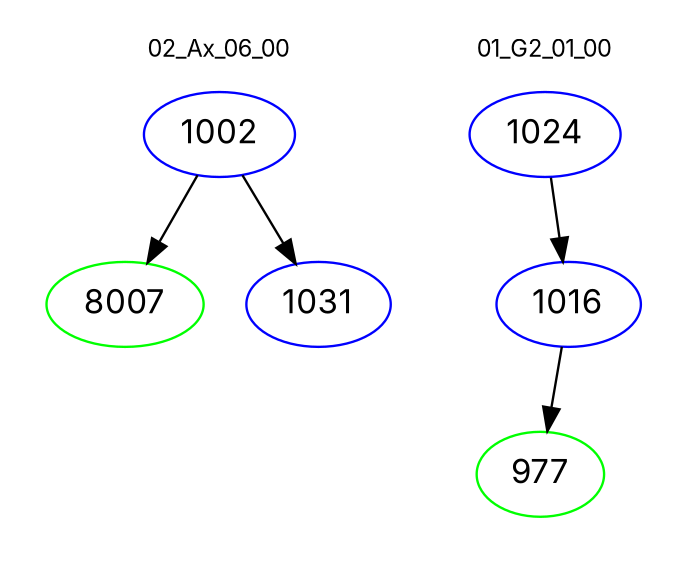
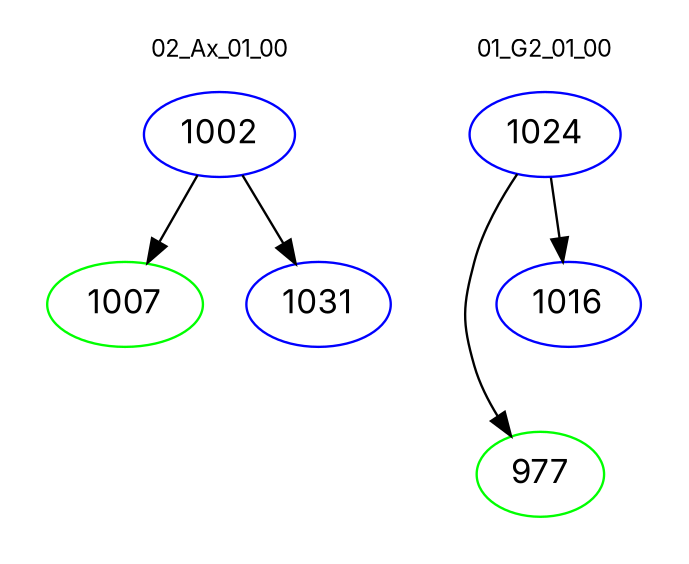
cluster "02_Ax_06_00": label "02_Ax_06_00" -> "02_Ax_01_00"
node "8007": label "8007" -> "1007"
edge "1016" -> "977": now "1024" -> "977"
